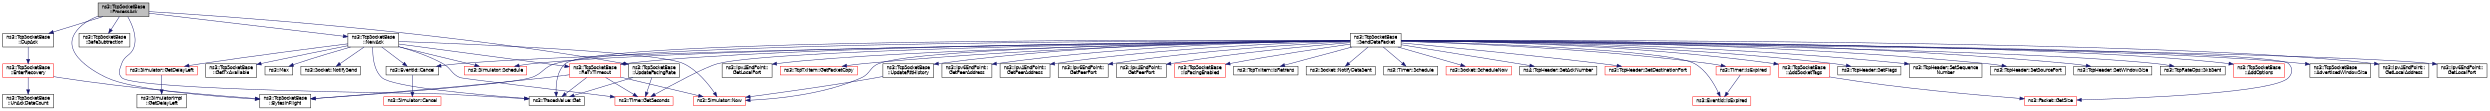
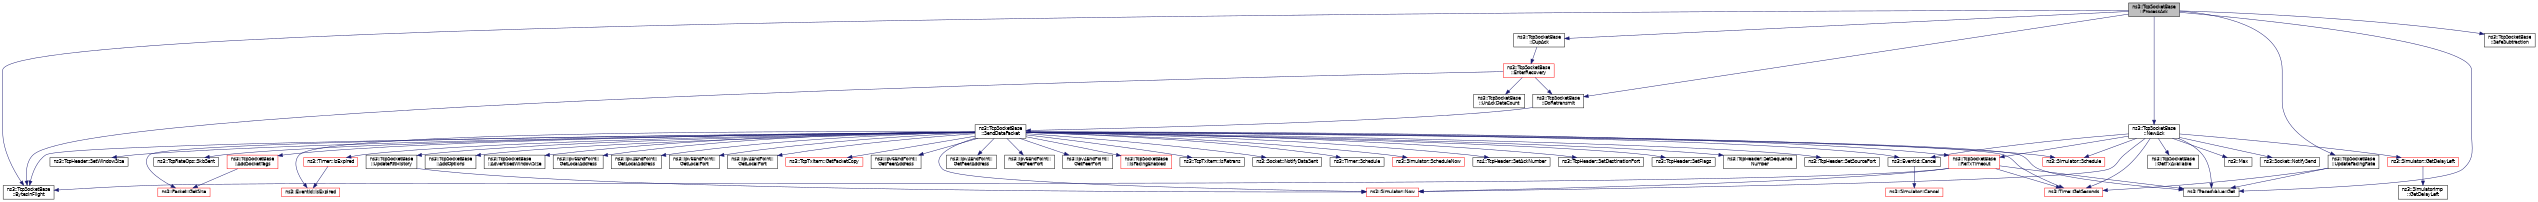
node "ns3::Socket::ScheduleNow": label "ns3::Socket::ScheduleNow" -> "ns3::Simulator::ScheduleNow"
node "ns3::TcpHeader::SetDestinationPort": color red -> black
node "ns3::TcpSocketBase ::AddOptions": color red -> black
node "ns3::TcpSocketBase ::DoRetransmit": added
node "ns3::Ipv6EndPoint:: GetLocalAddress": added
